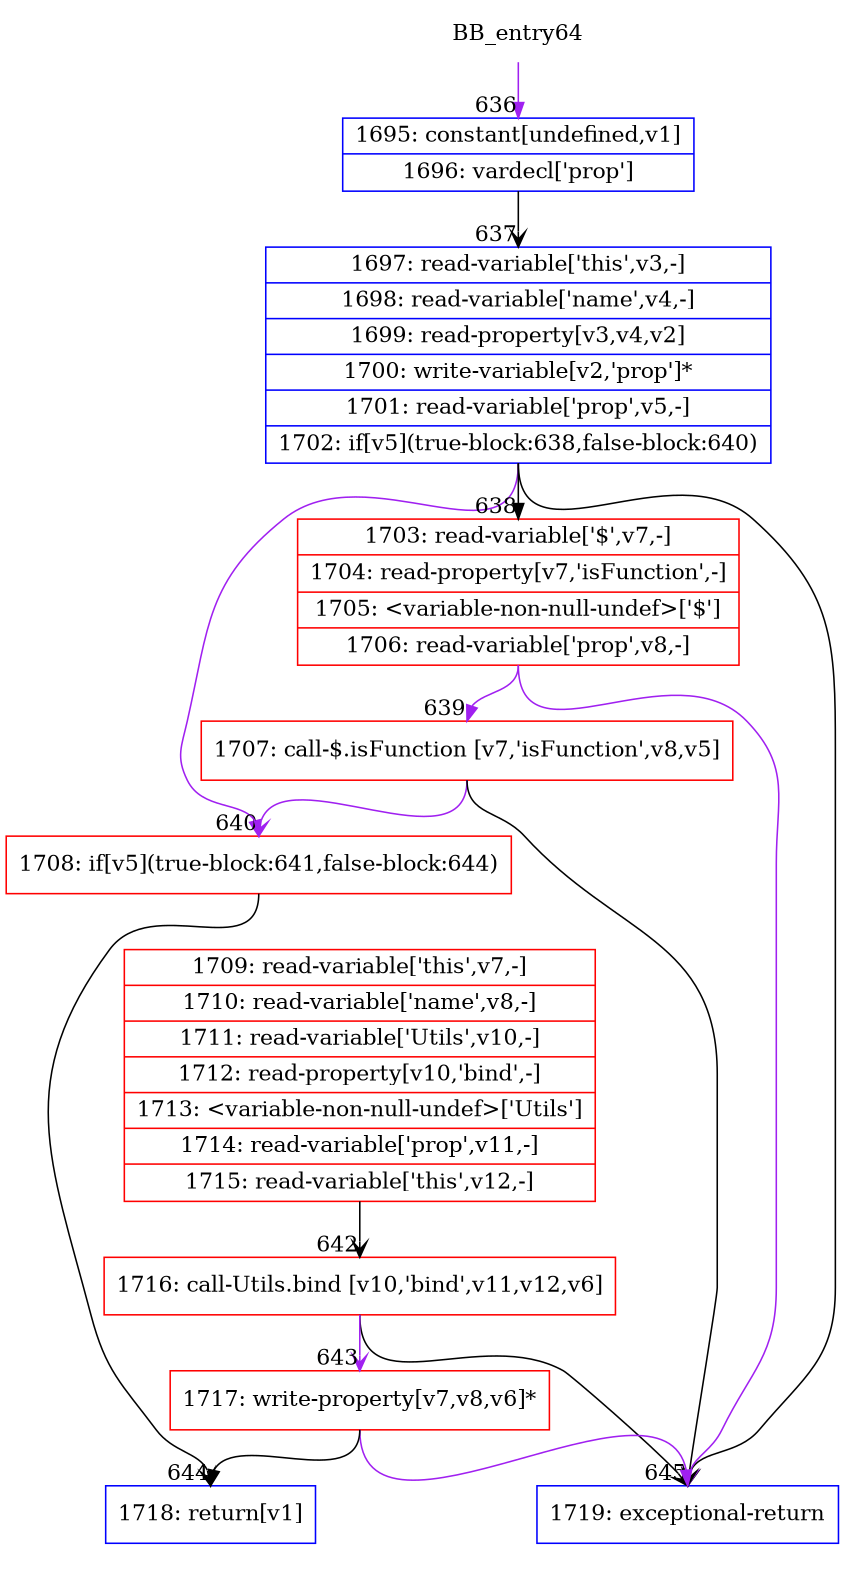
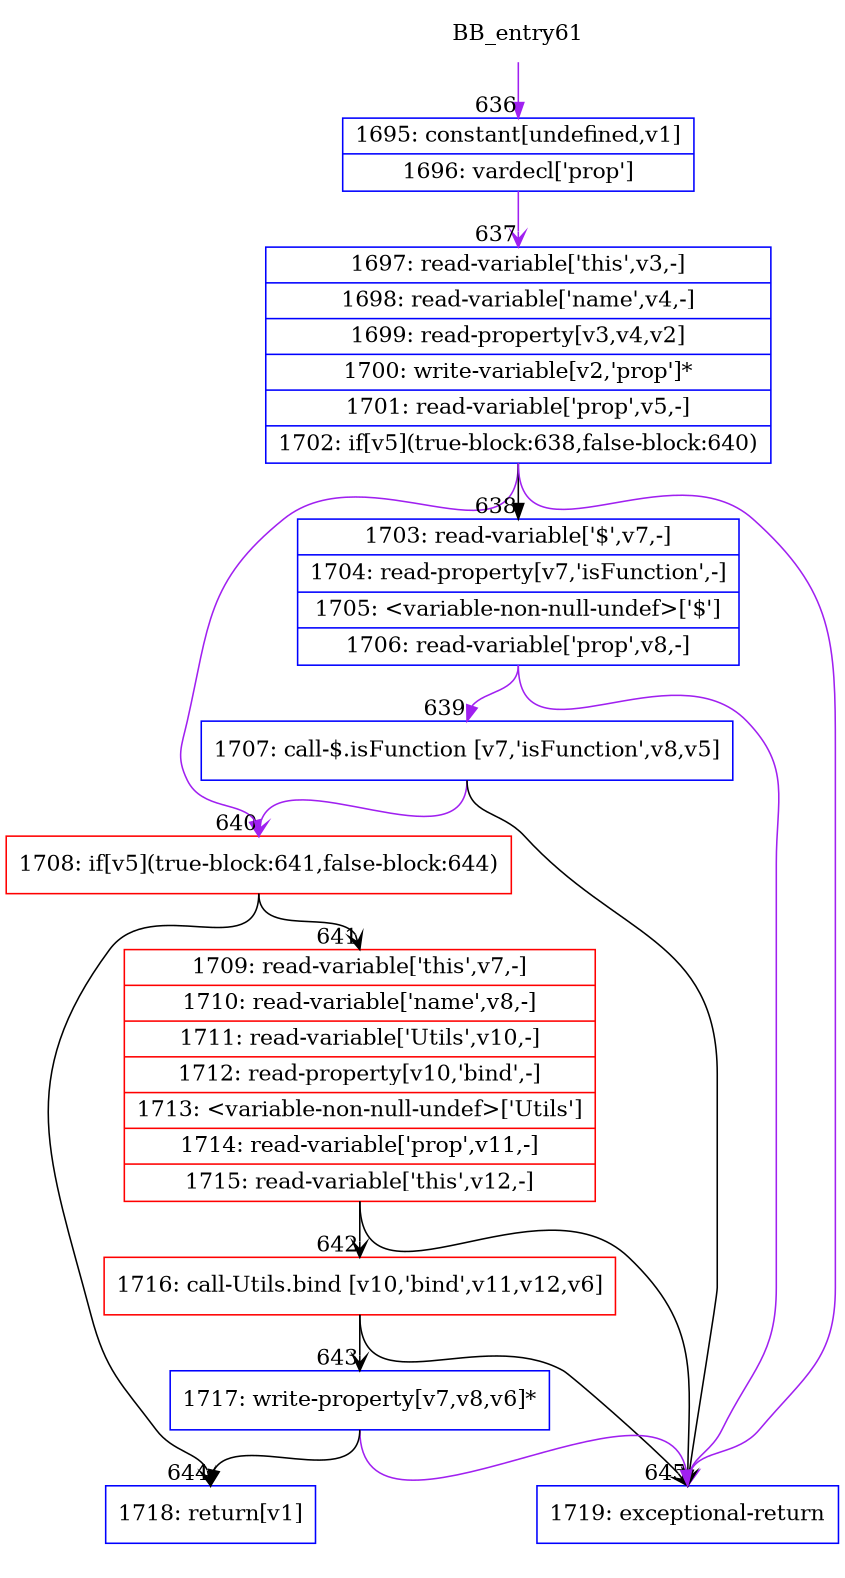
node "BB_entry64": label "BB_entry64" -> "BB_entry61"
edge "1695: constant[undefined,v1]" -> "1697: read-variable['this',v3,-]": color black -> purple
node "1703: read-variable['$',v7,-]": color red -> blue
node "1707: call-$.isFunction [v7,'isFunction',v8,v5]": color red -> blue
edge "1697: read-variable['this',v3,-]" -> "1719: exceptional-return": color black -> purple
edge "1708: if[v5](true-block:641,false-block:644)" -> "1709: read-variable['this',v7,-]": added
edge "1709: read-variable['this',v7,-]" -> "1719: exceptional-return": added
edge "1716: call-Utils.bind [v10,'bind',v11,v12,v6]" -> "1717: write-property[v7,v8,v6]*": color purple -> black
node "1717: write-property[v7,v8,v6]*": color red -> blue
